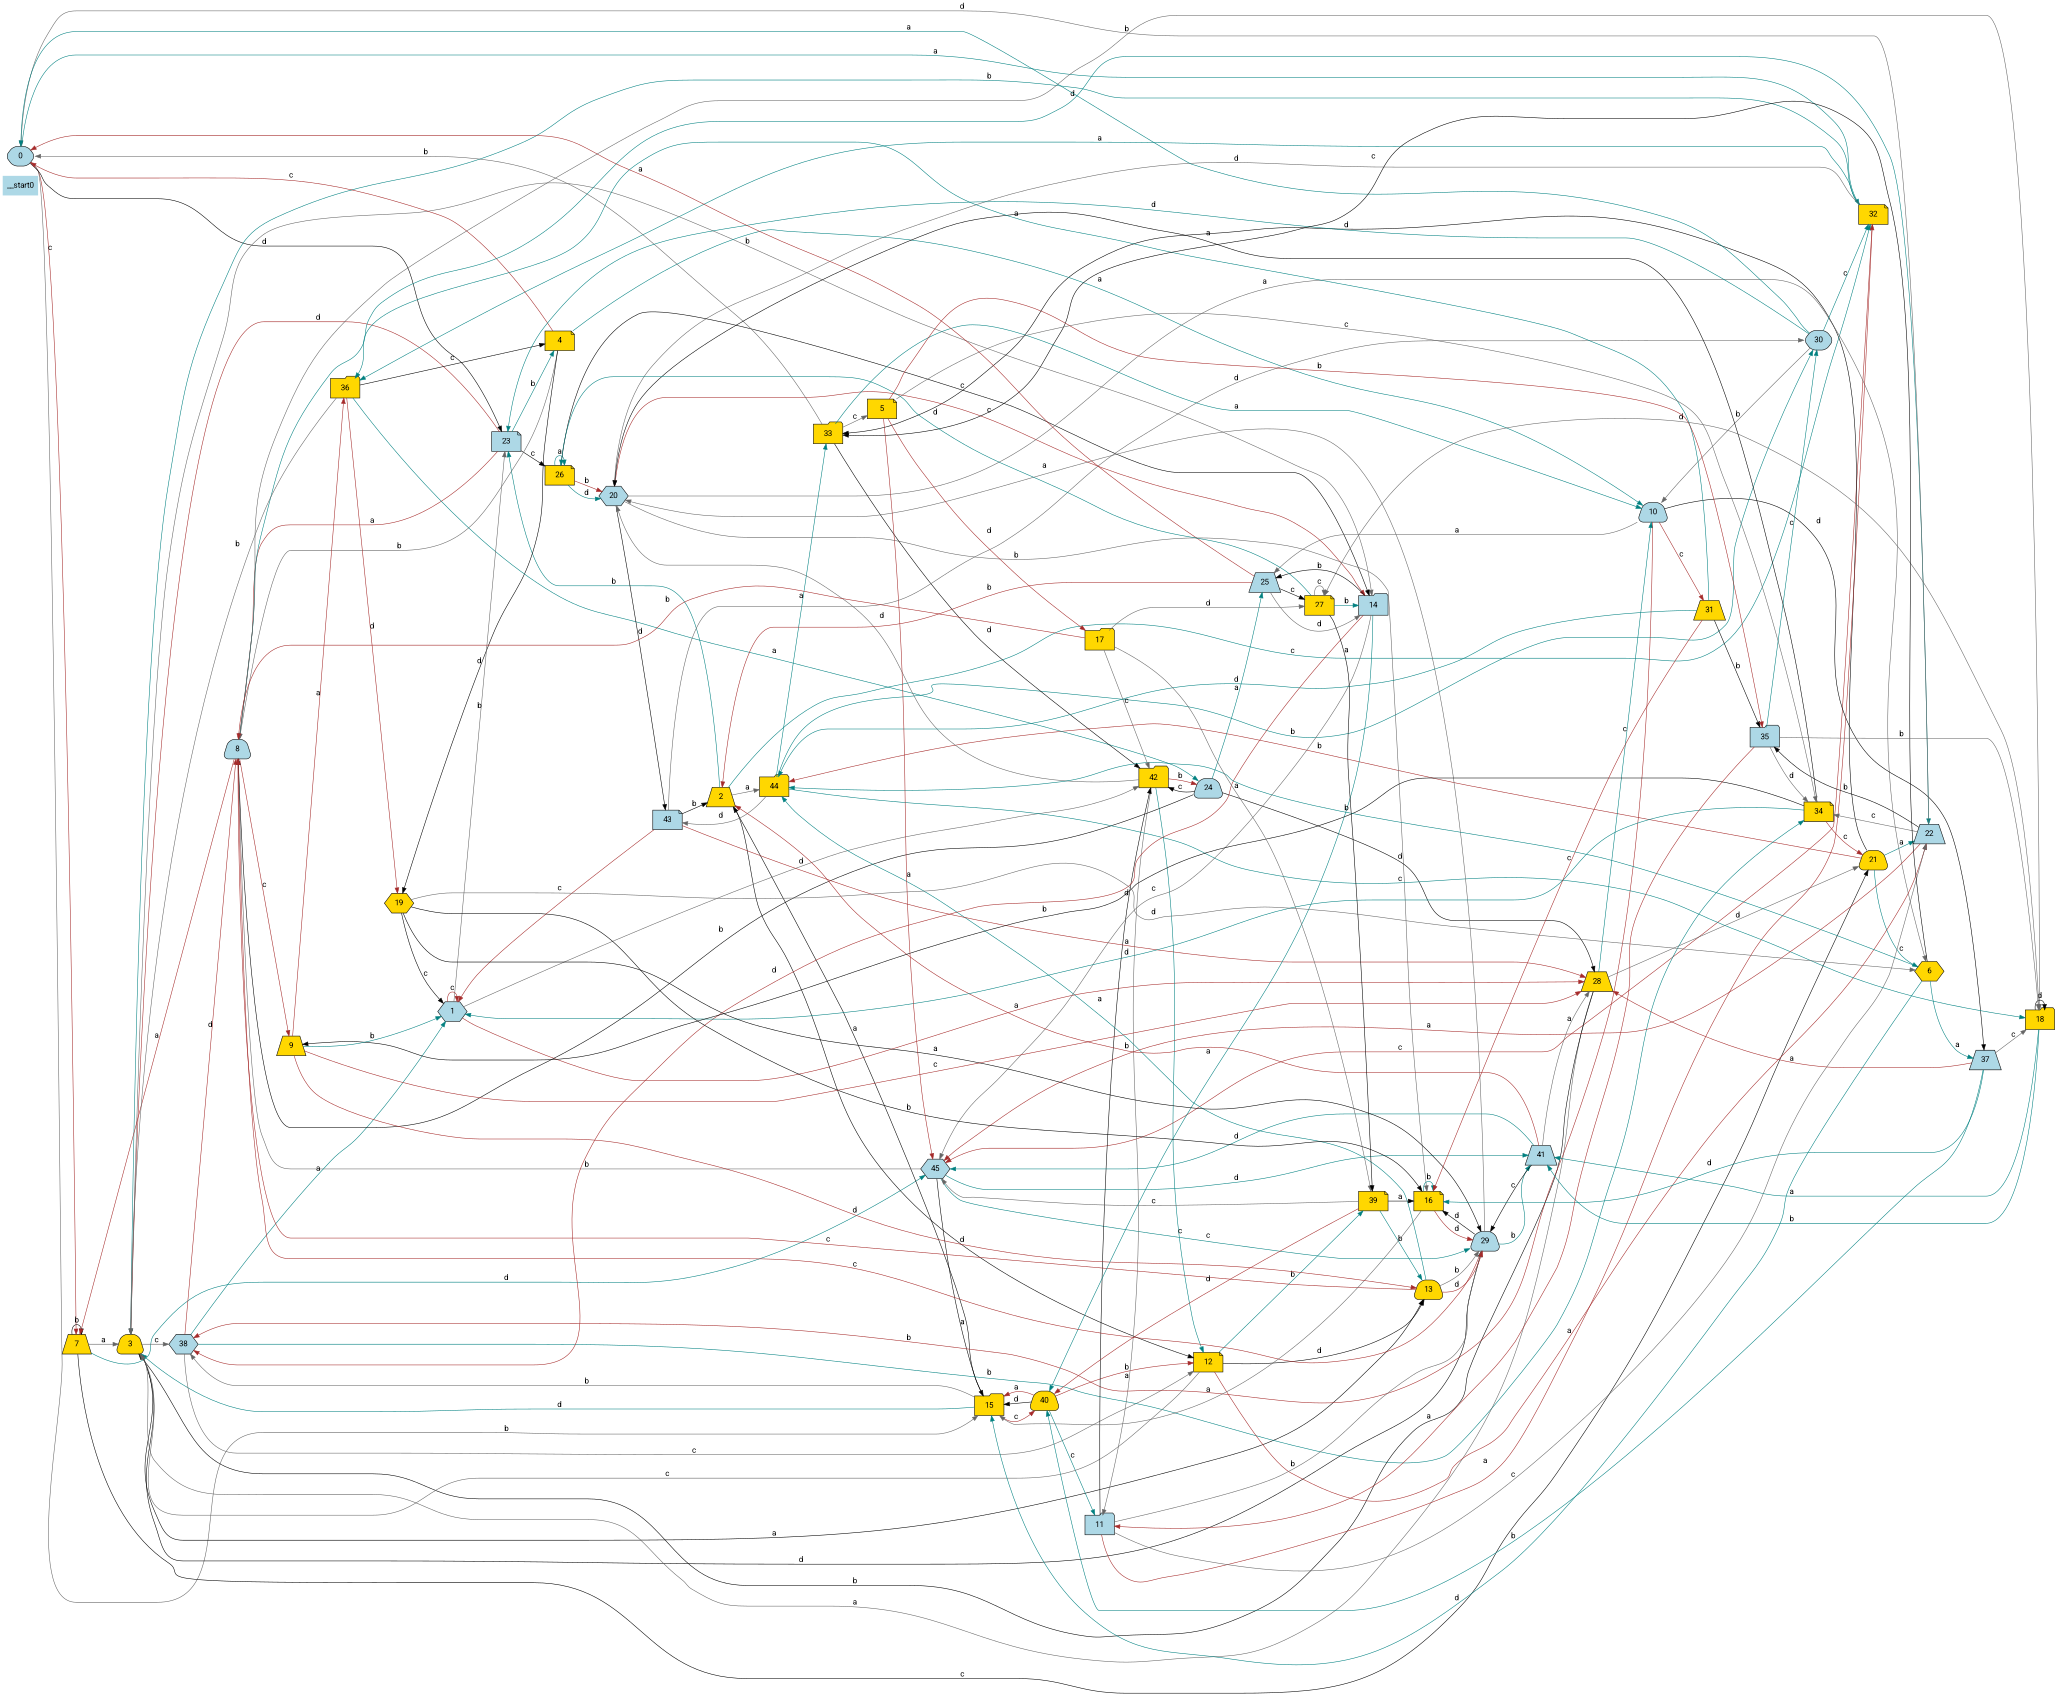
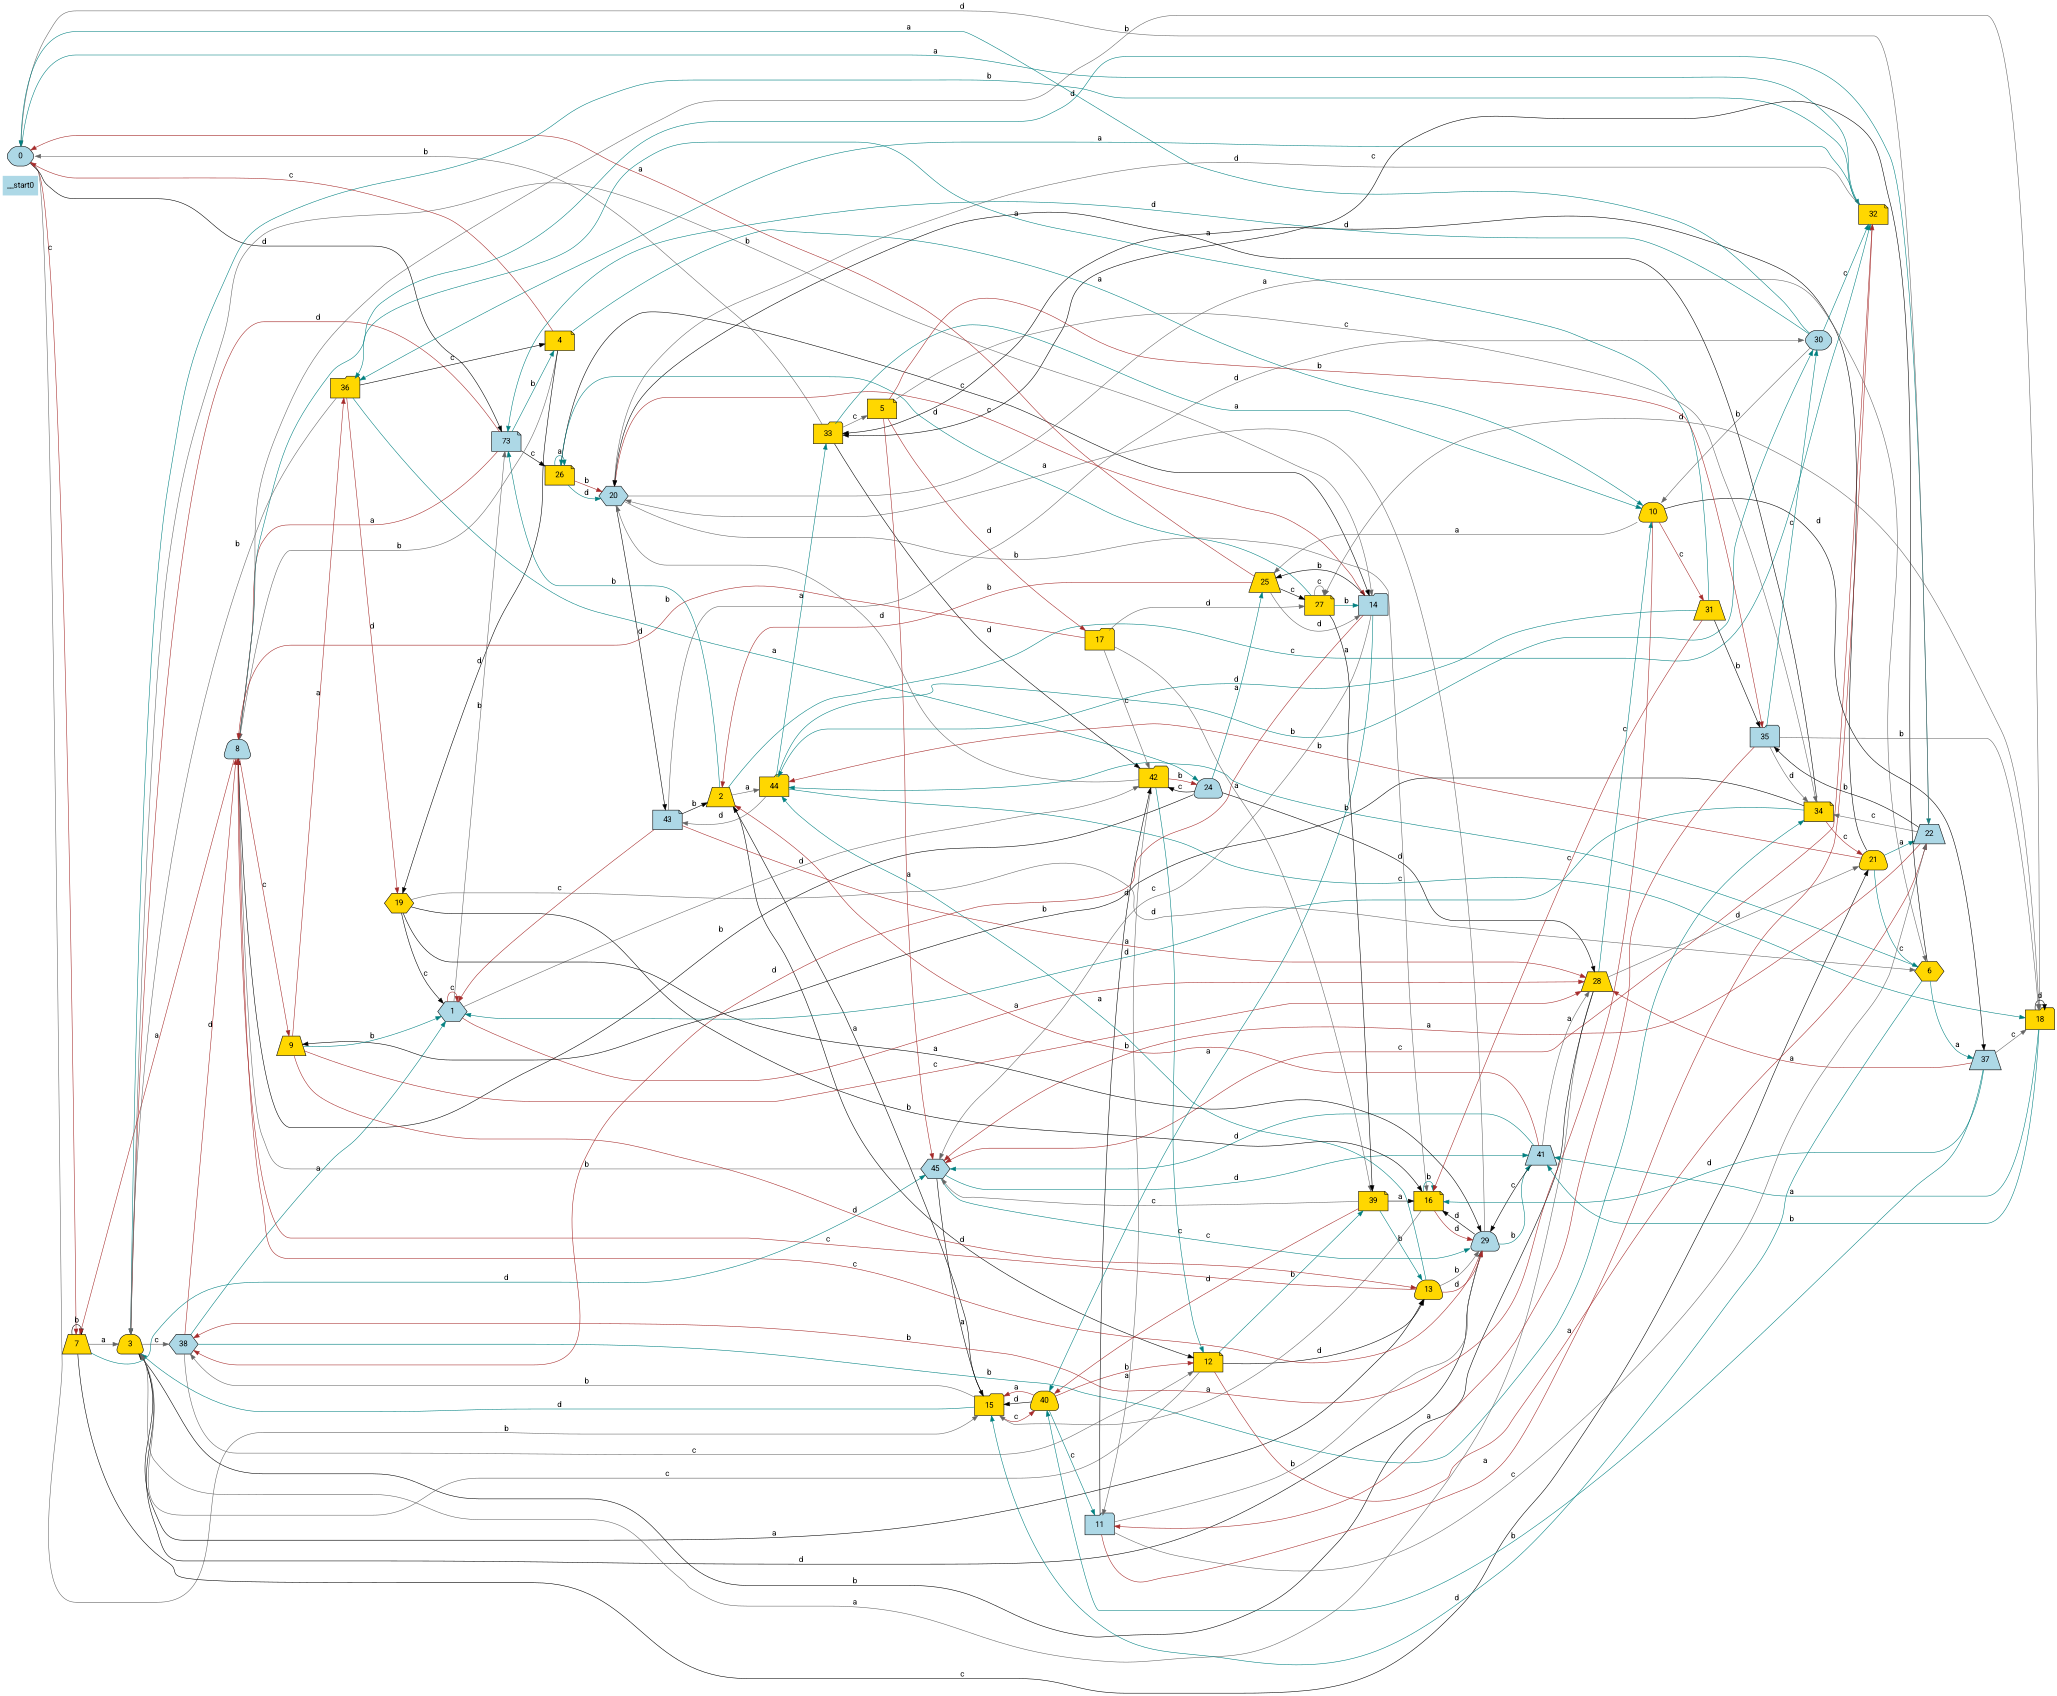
node "23": label "23" -> "73"
node "10": fillcolor lightblue -> gold
node "25": fillcolor lightblue -> gold
